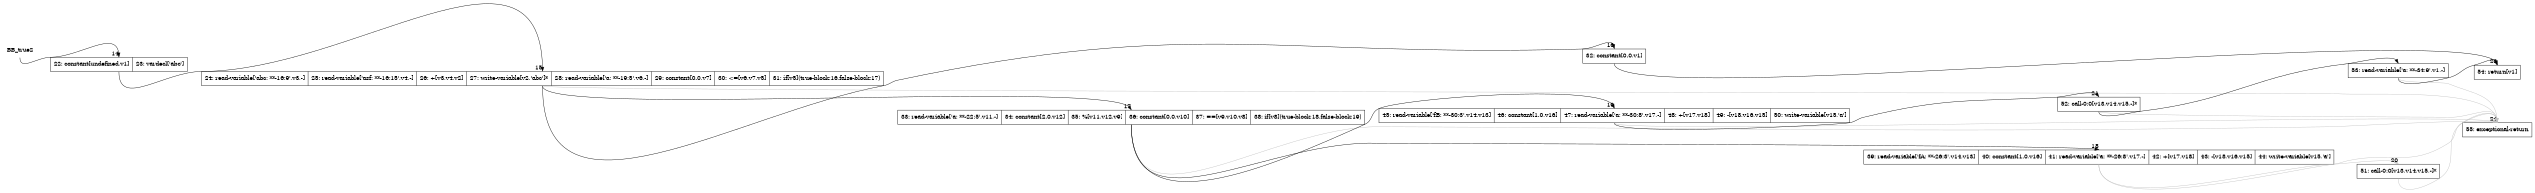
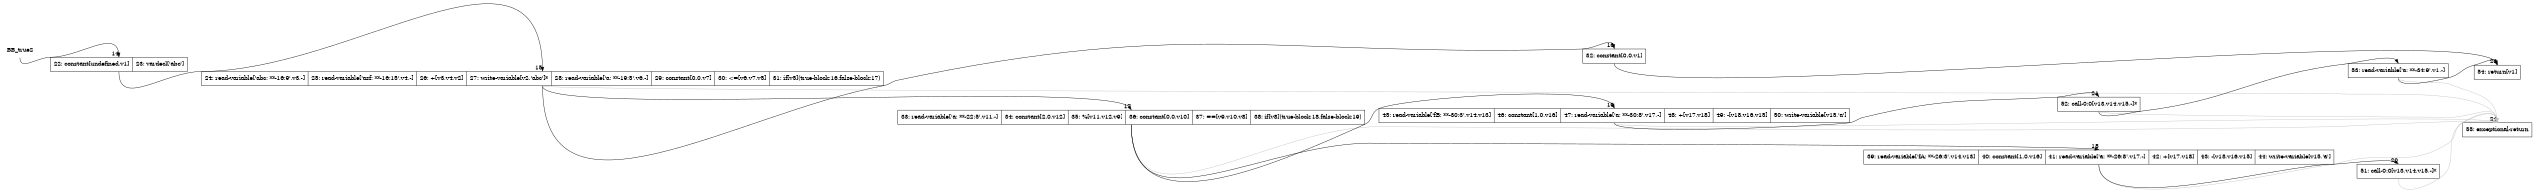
edge "39: read-variable['fA: **-26:3',v14,v13]" -> "51: call-0:0[v13,v14,v15,-]*": color gray -> black
